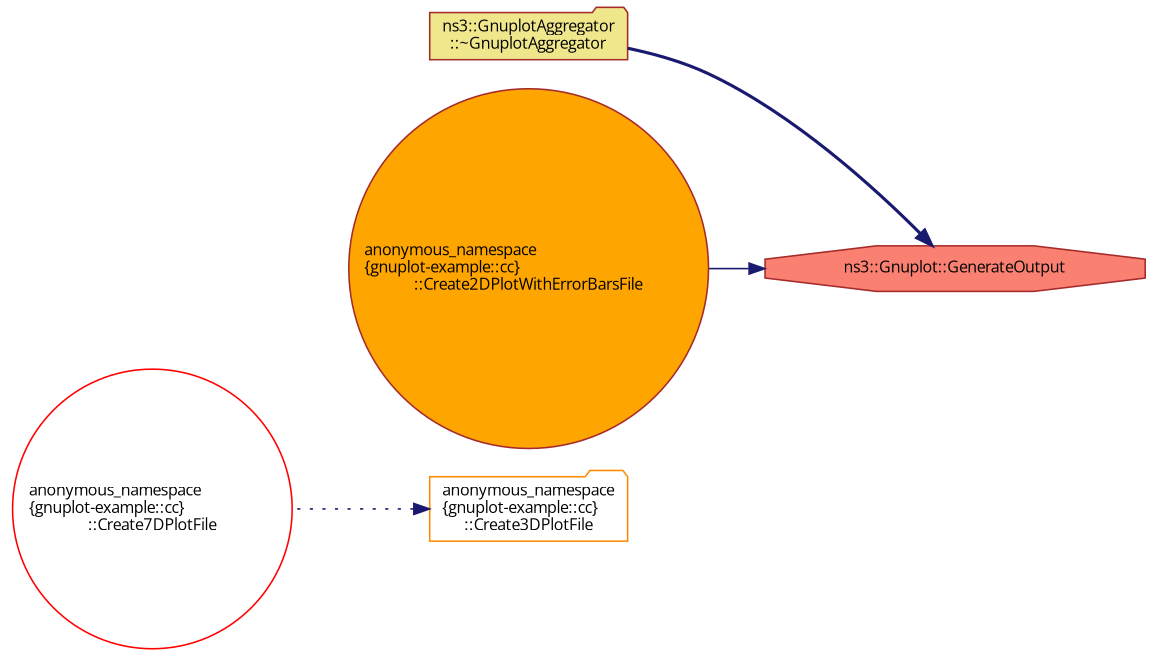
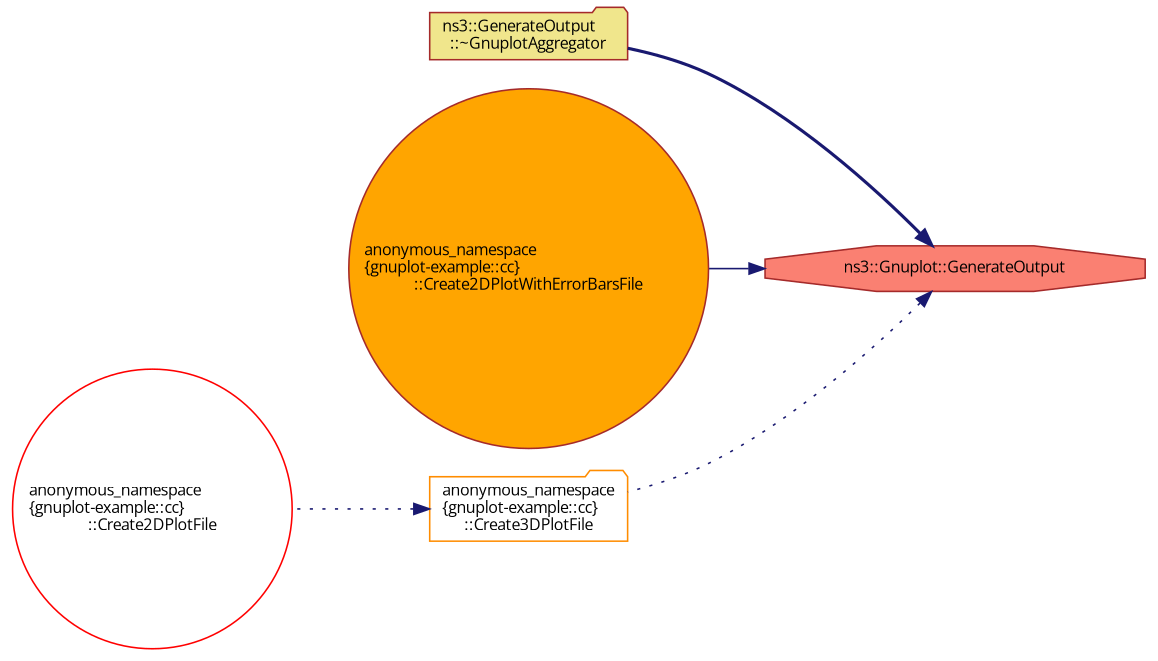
node "ns3::GnuplotAggregator ::~GnuplotAggregator": label "ns3::GnuplotAggregator ::~GnuplotAggregator" -> "ns3::GenerateOutput ::~GnuplotAggregator"
edge "anonymous_namespace {gnuplot-example::cc} ::Create3DPlotFile" -> "ns3::Gnuplot::GenerateOutput": added
node "anonymous_namespace {gnuplot-example::cc} ::Create7DPlotFile": label "anonymous_namespace {gnuplot-example::cc} ::Create7DPlotFile" -> "anonymous_namespace {gnuplot-example::cc} ::Create2DPlotFile"
